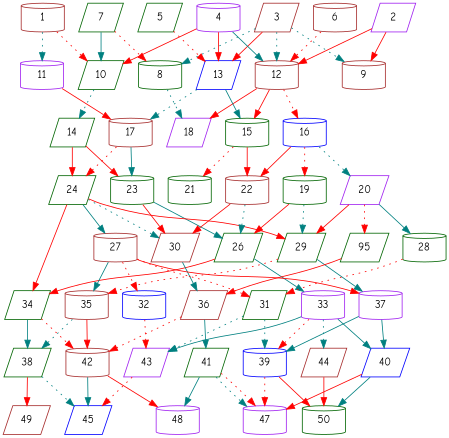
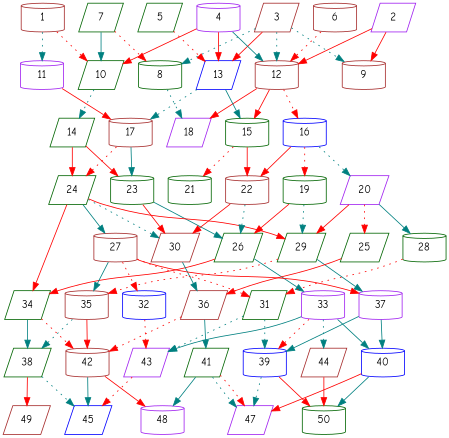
node "95": label "95" -> "25"
node "40": shape parallelogram -> cylinder
edge "39" -> "47": color red -> teal
node "47": shape cylinder -> parallelogram
